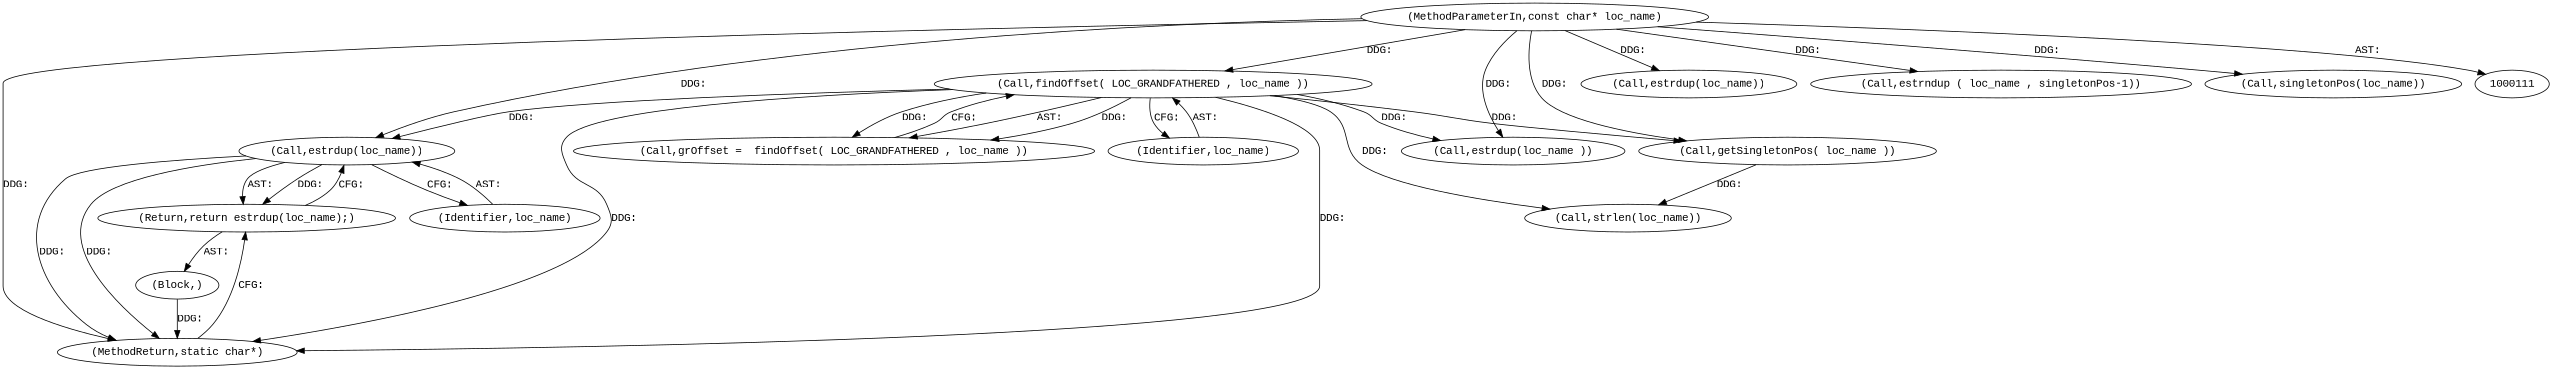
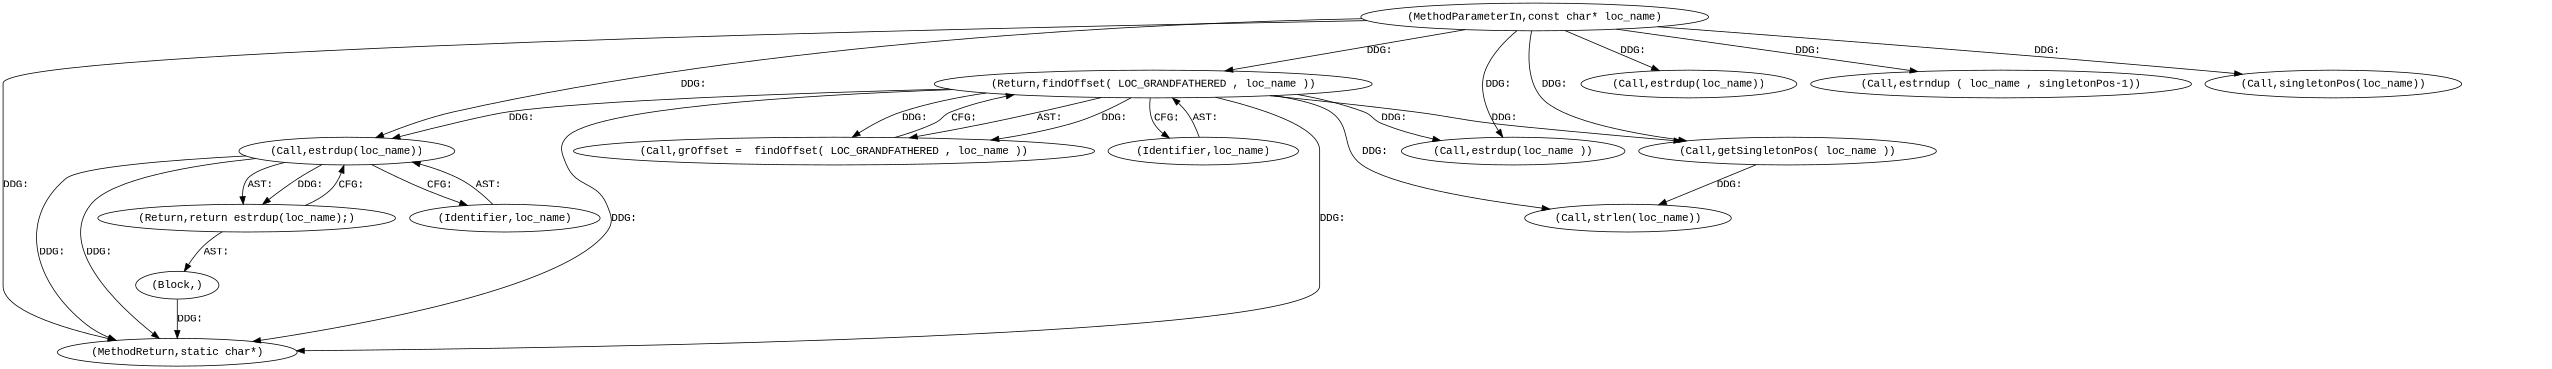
node "(Call,findOffset( LOC_GRANDFATHERED , loc_name ))": label "(Call,findOffset( LOC_GRANDFATHERED , loc_name ))" -> "(Return,findOffset( LOC_GRANDFATHERED , loc_name ))"
node "1000111": removed
edge "(MethodReturn,static char*)" -> "(Return,return estrdup(loc_name);)": removed, label "CFG:"
